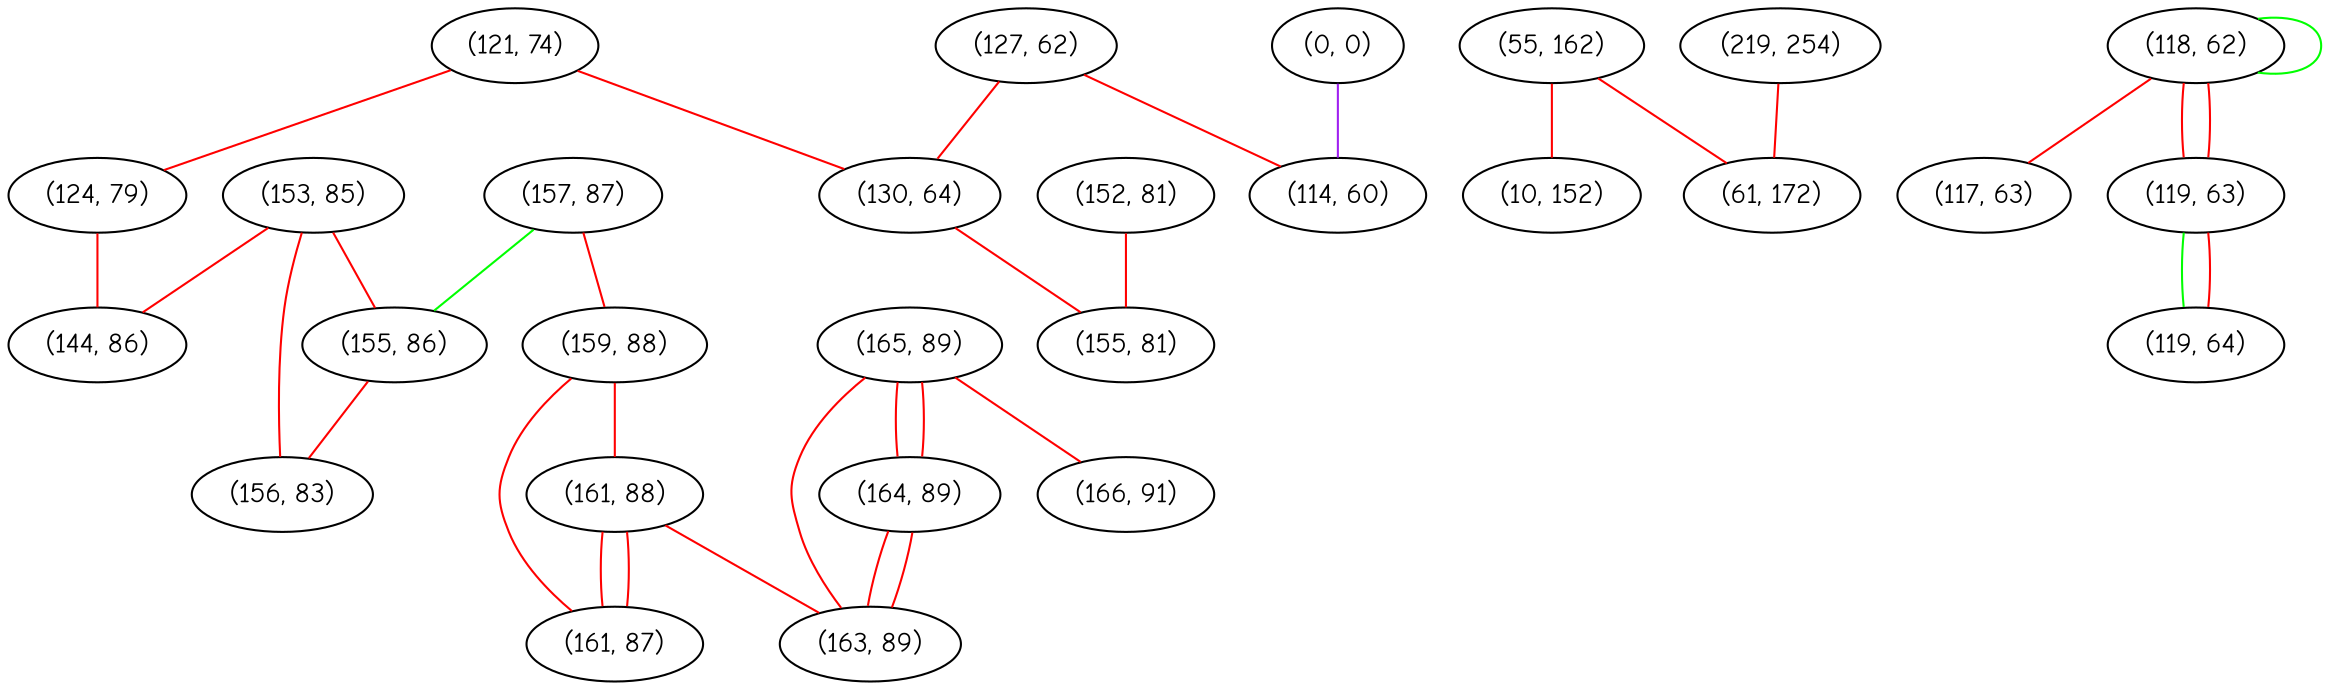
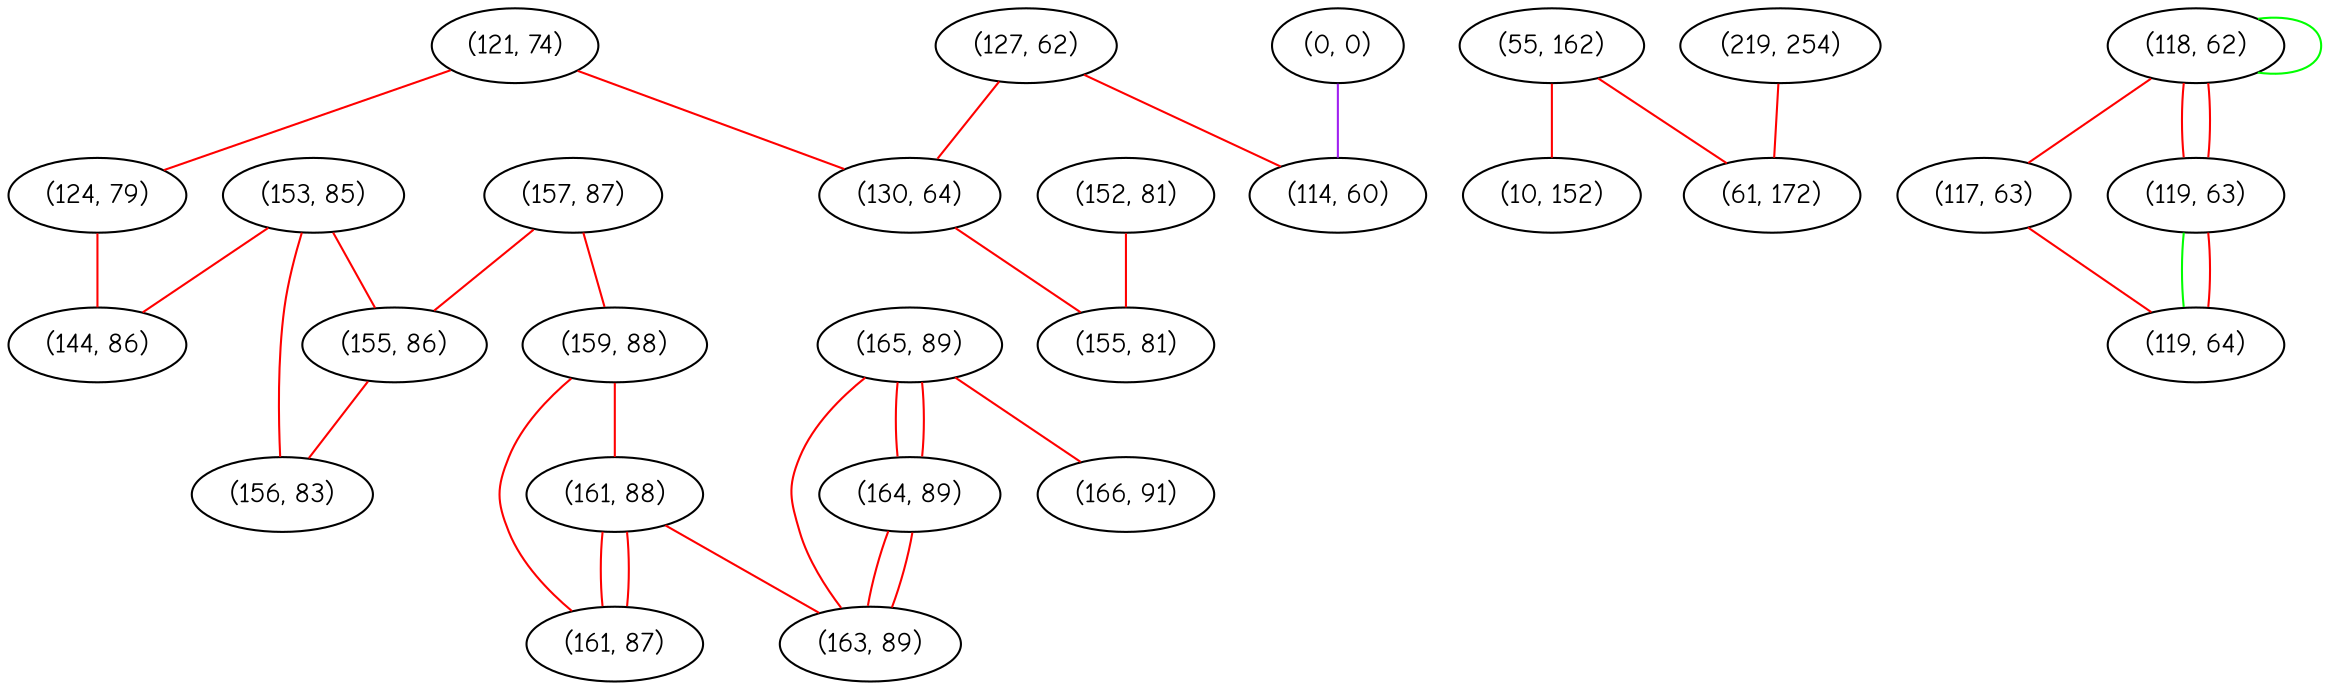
edge "(157, 87)" -- "(155, 86)": color green -> red
edge "(117, 63)" -- "(119, 64)": added
